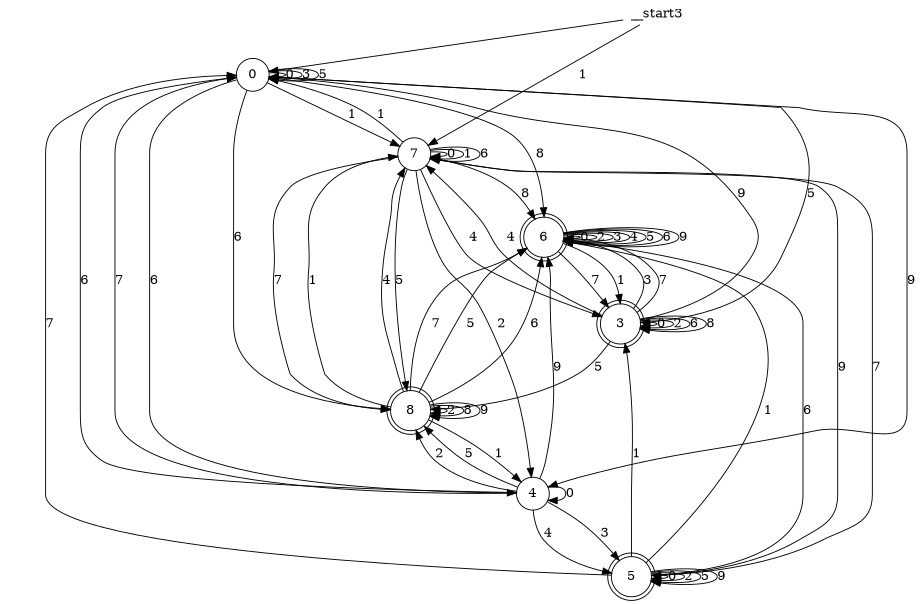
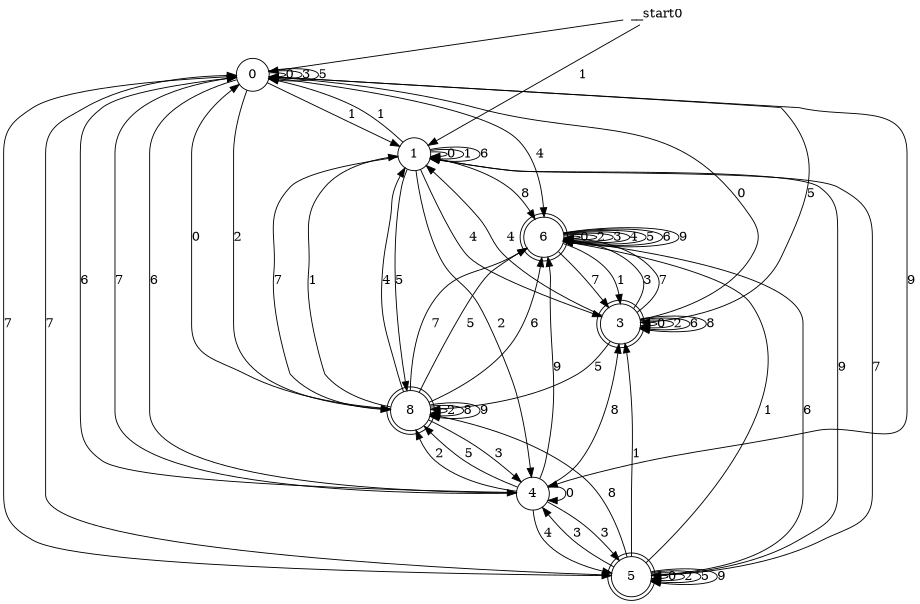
node "__start3": label "__start3" -> "__start0"
node "7": label "7" -> "1"
edge "0" -> "6": label "8" -> "4"
edge "3" -> "0": label "9" -> "0"
edge "0" -> "8": label "6" -> "2"
edge "8" -> "0": added, label "0"
edge "4" -> "3": added, label "8"
edge "8" -> "4": label "1" -> "3"
edge "5" -> "8": added, label "8"
edge "0" -> "5": added, label "7"
edge "5" -> "4": added, label "3"
